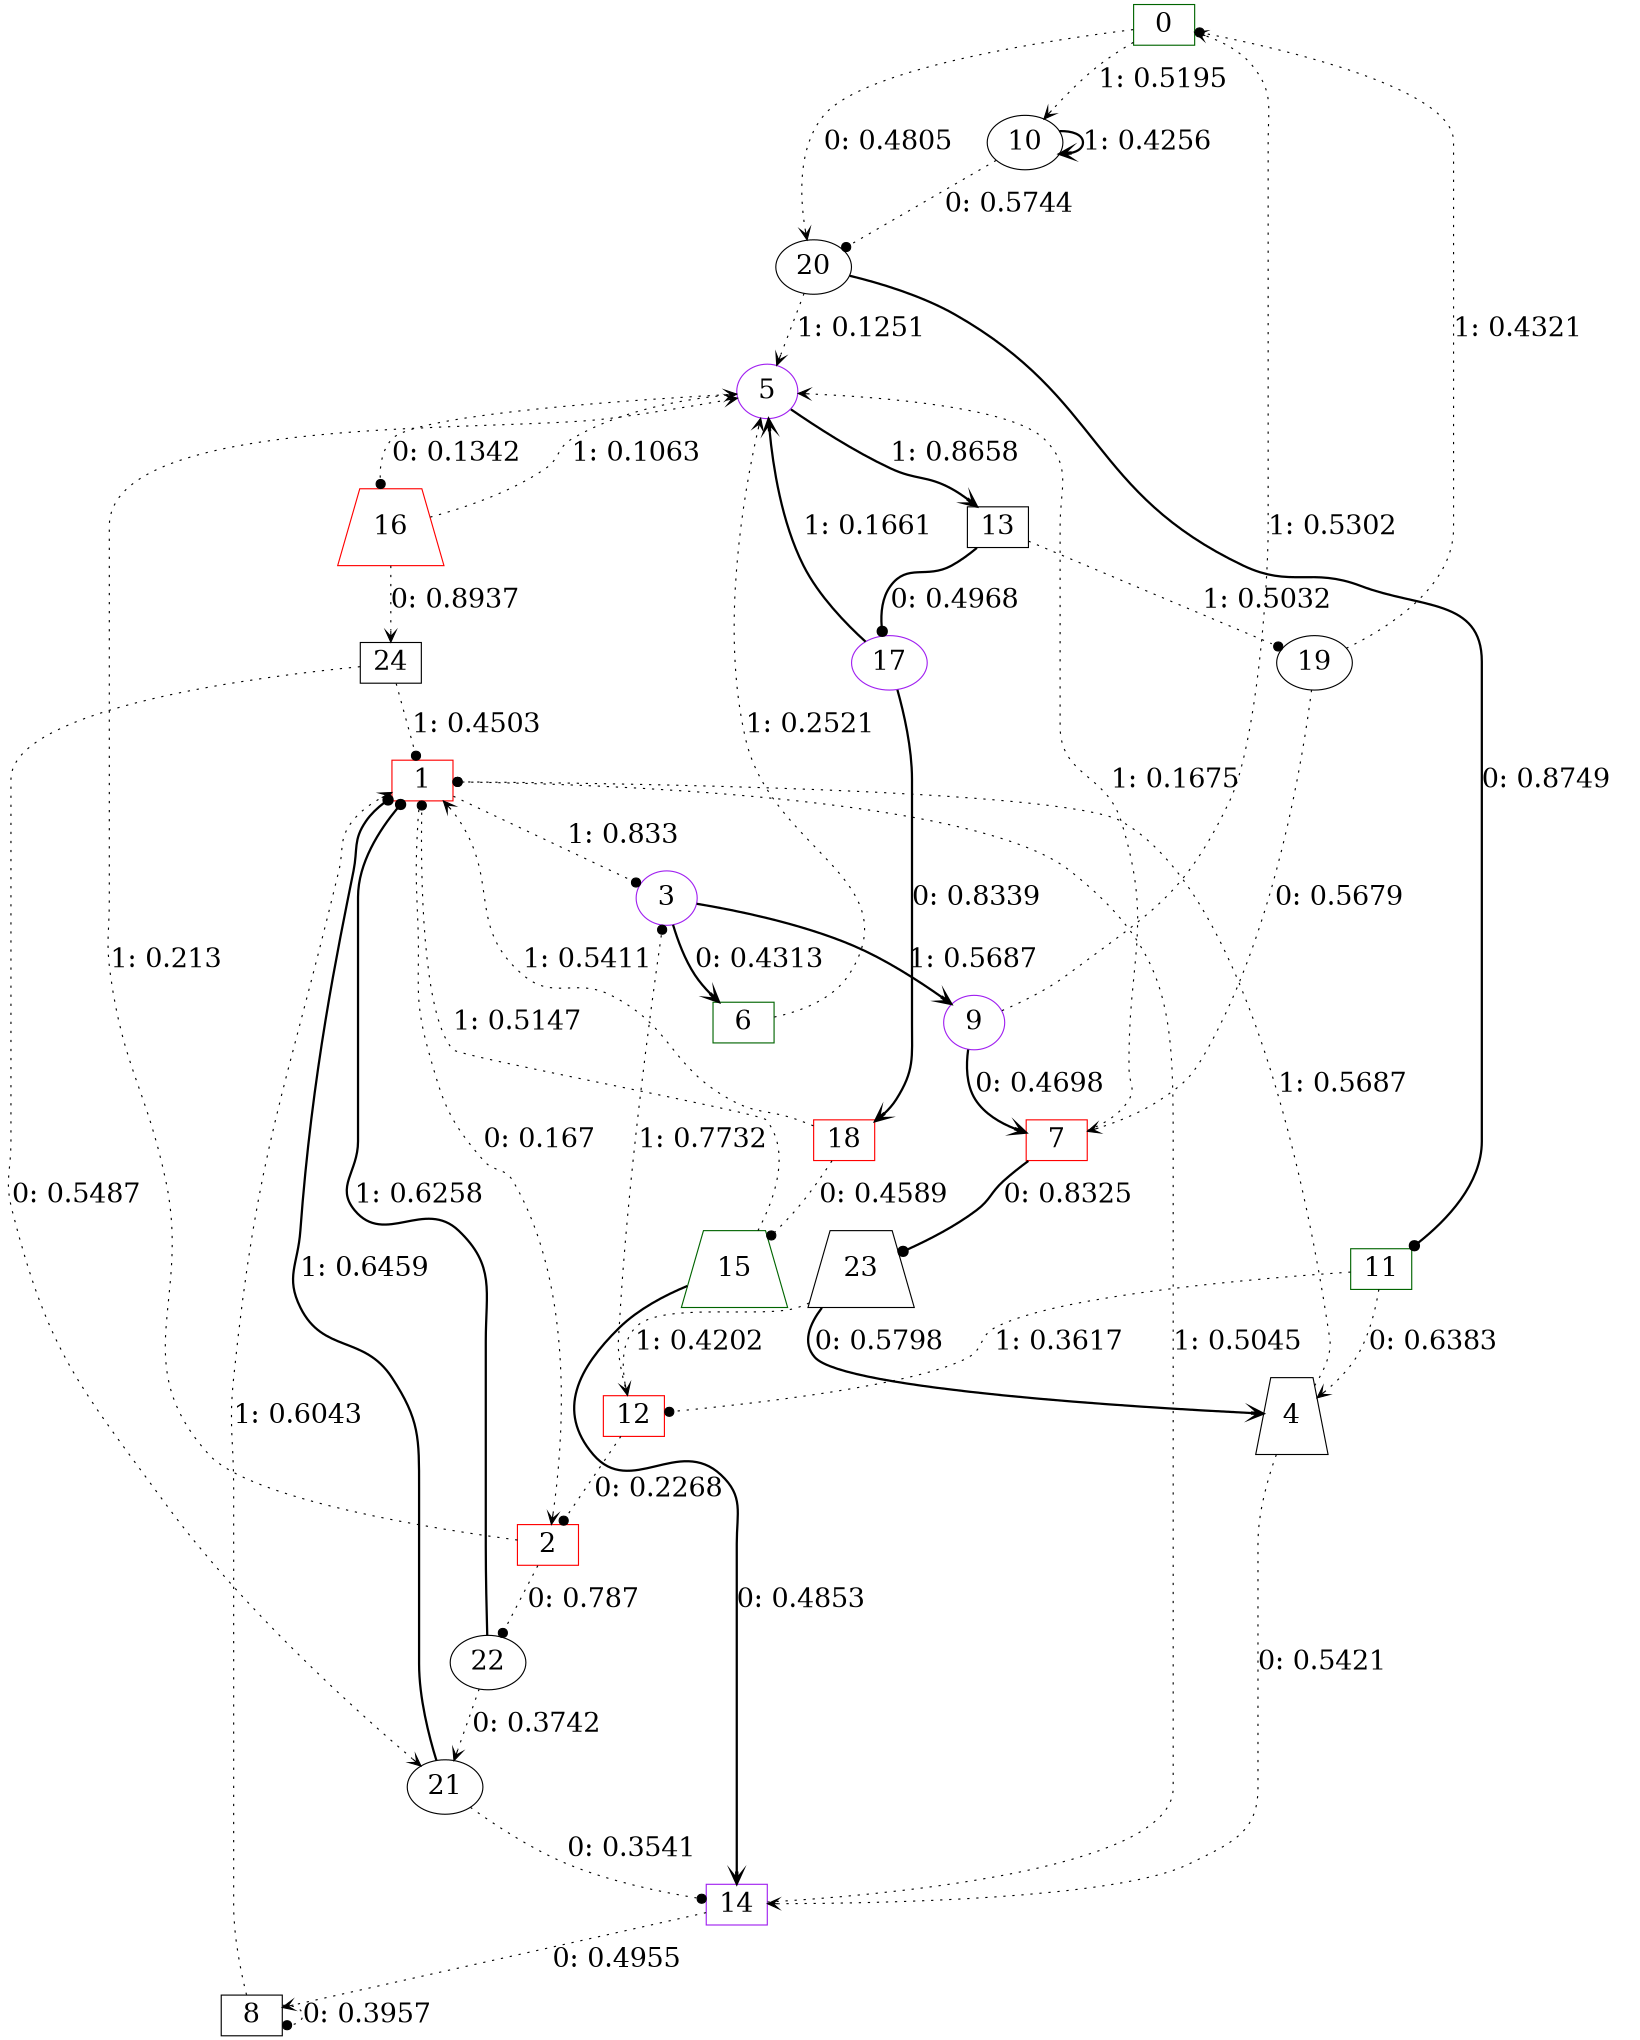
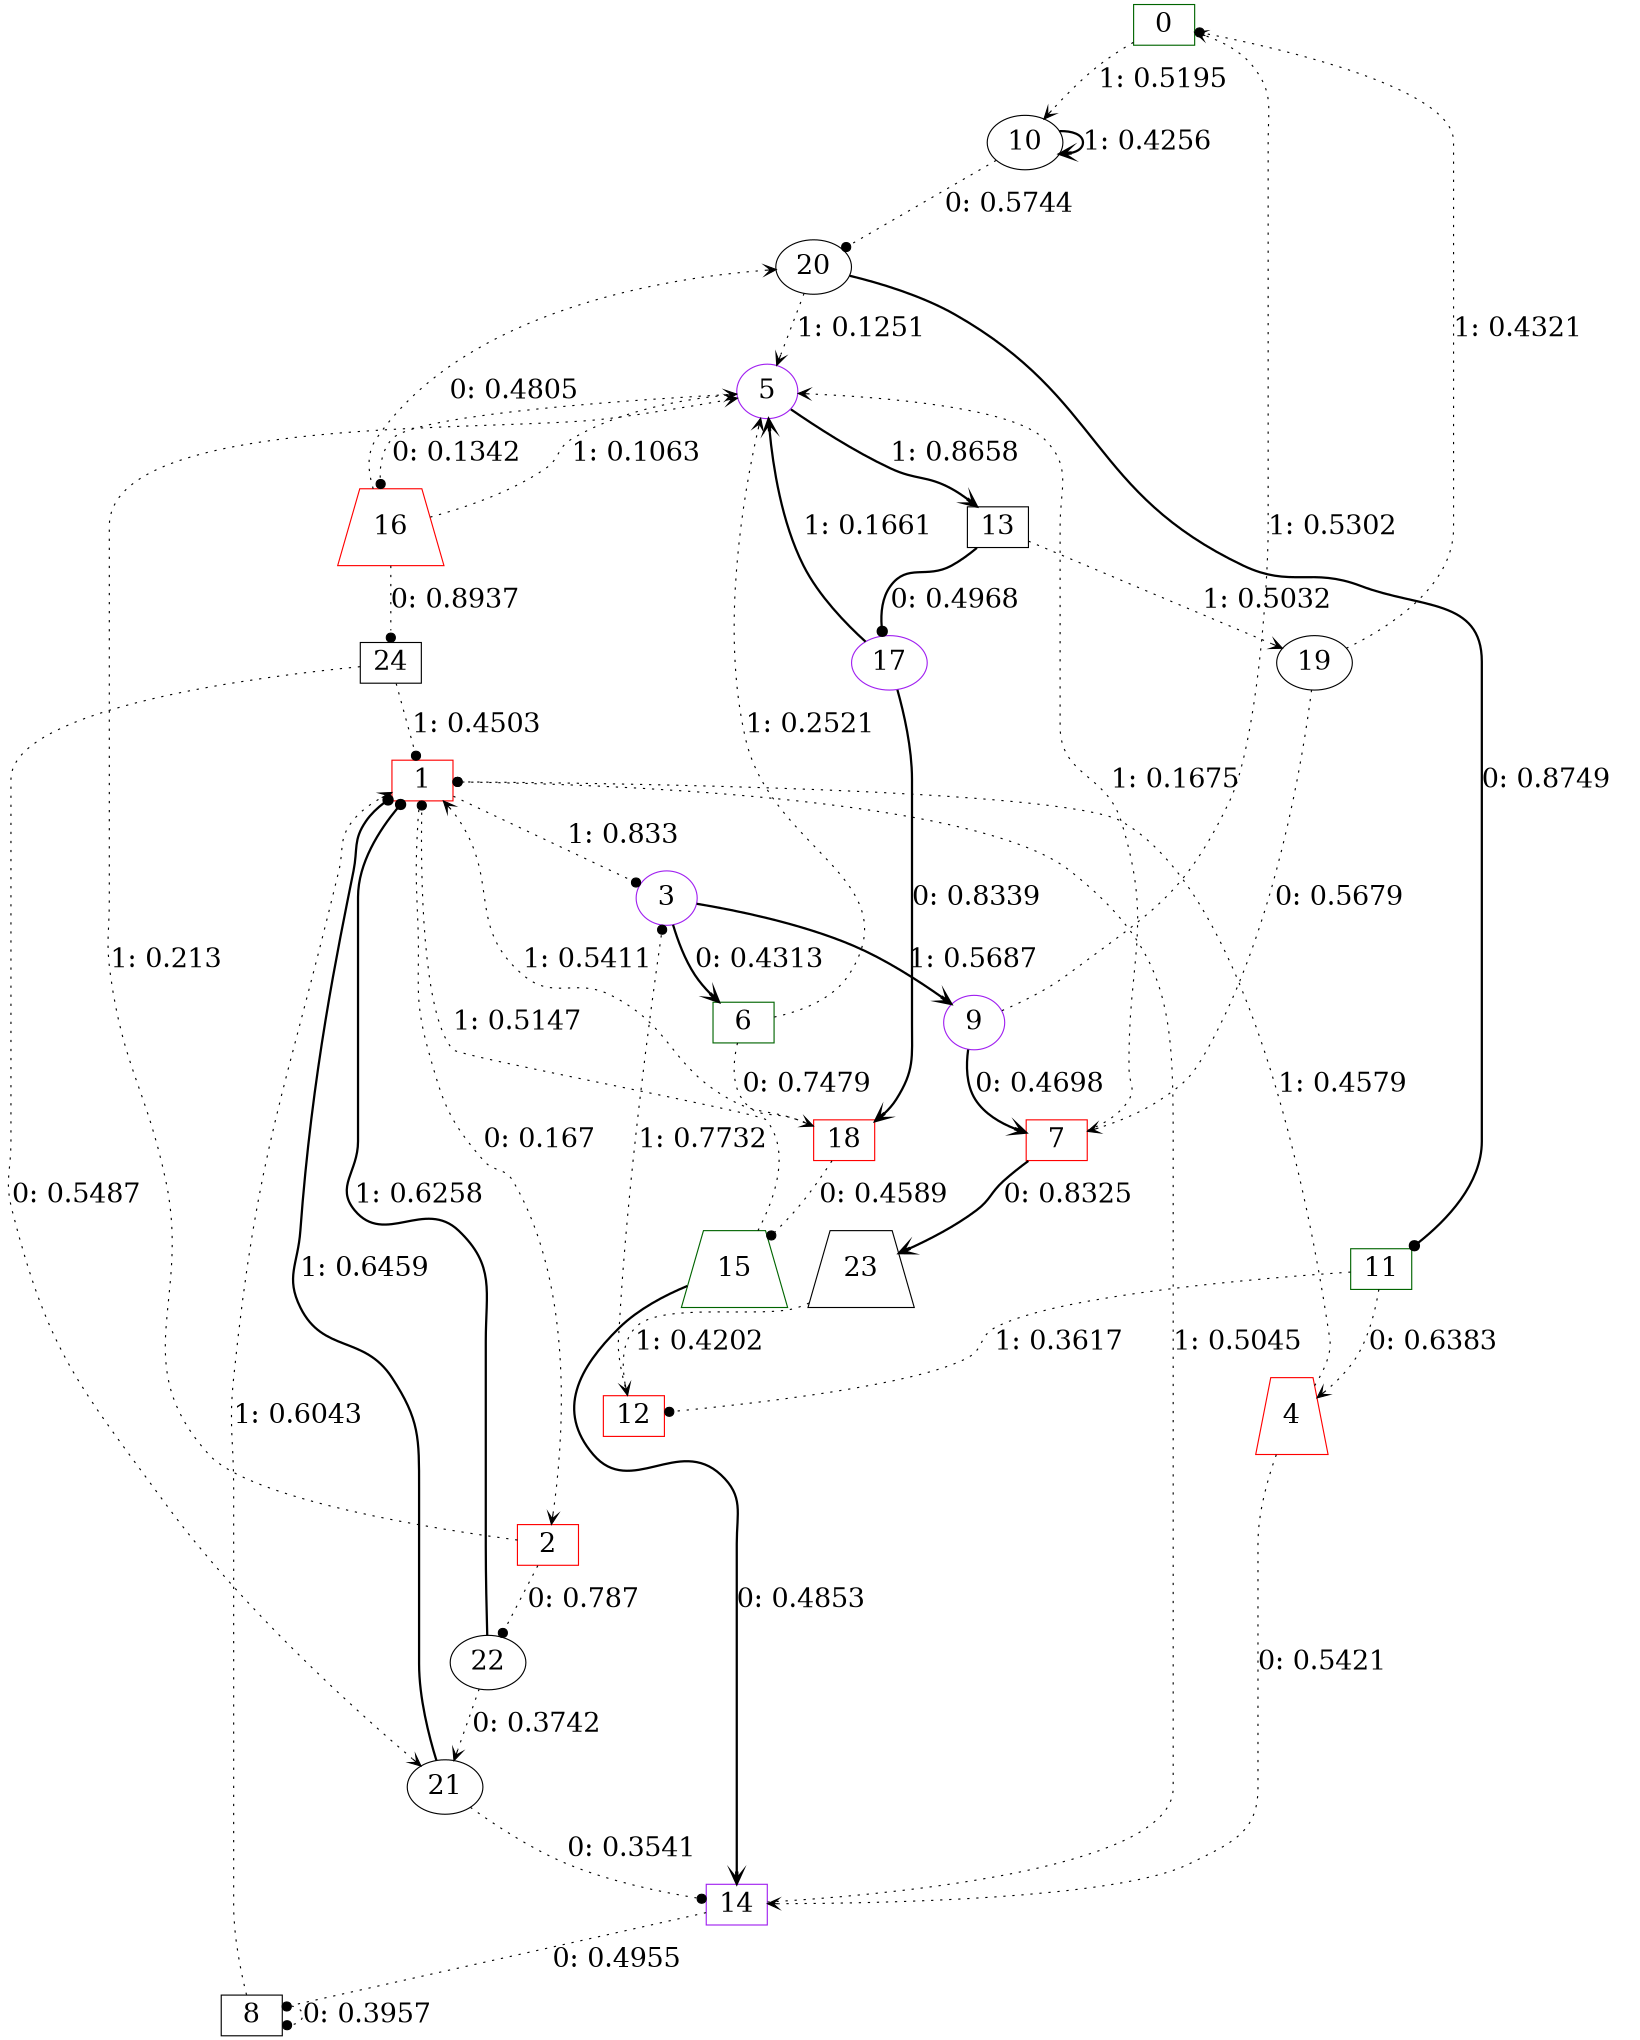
edge "0" -> "20": now "16" -> "20"
edge "13" -> "19": arrowhead dot -> vee
edge "16" -> "24": arrowhead vee -> dot
edge "4" -> "1": label "1: 0.5687   " -> "1: 0.4579   "
edge "6" -> "18": added, label "0: 0.7479"
edge "7" -> "23": arrowhead dot -> vee
edge "23" -> "4": removed, label "0: 0.5798"
node "4": color black -> red
edge "12" -> "2": removed, label "0: 0.2268"
edge "14" -> "8": arrowhead vee -> dot
